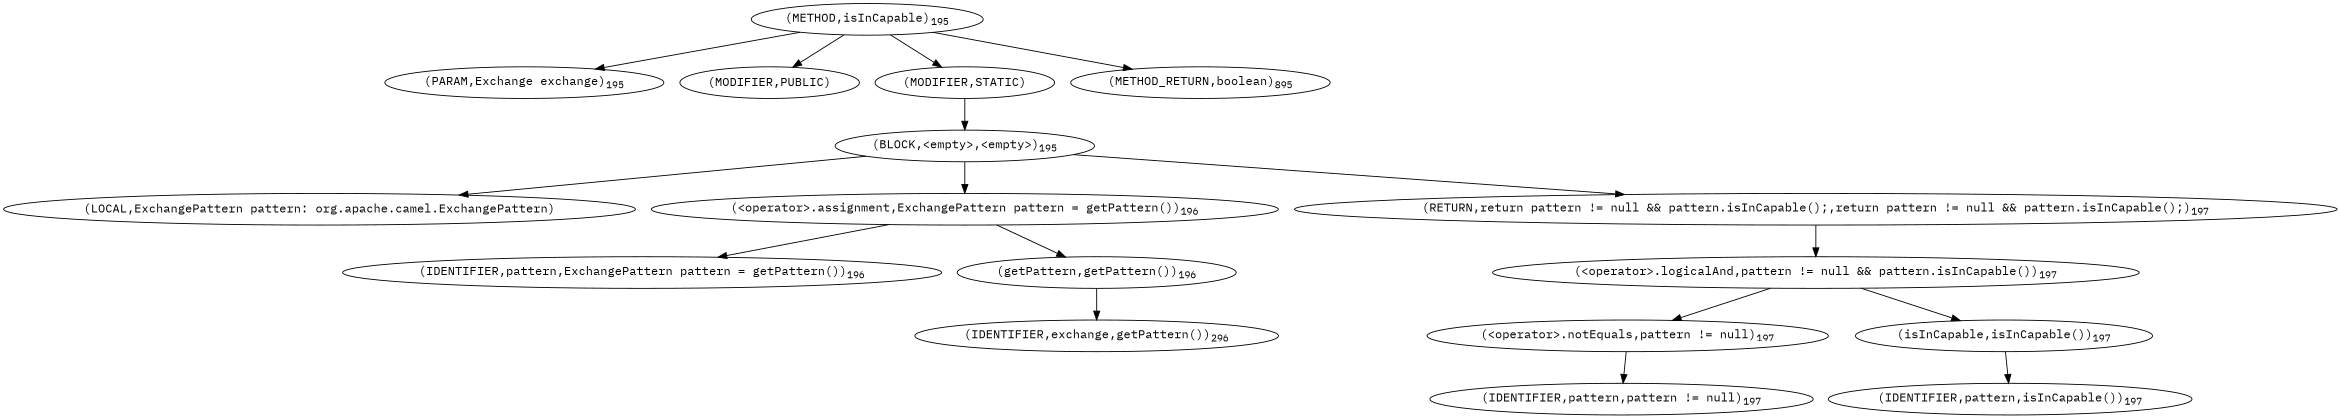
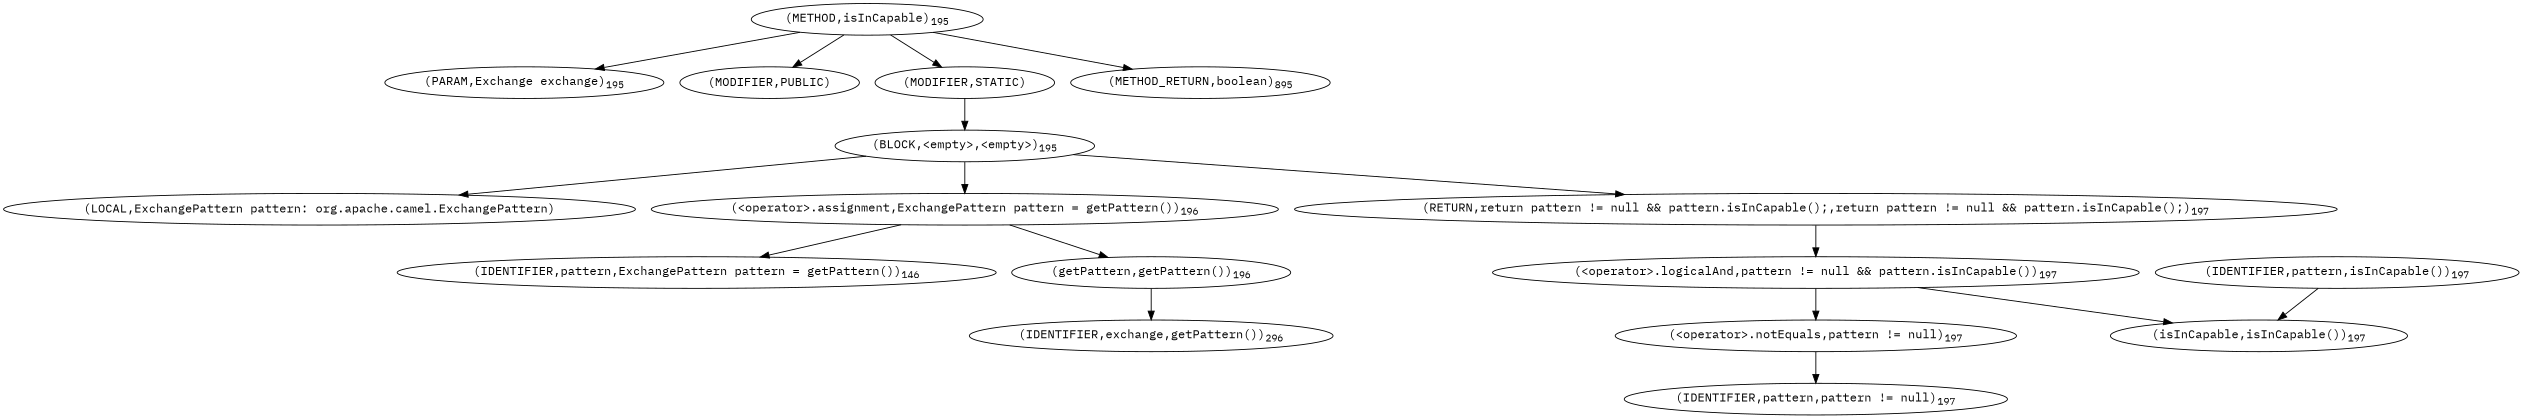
node "(IDENTIFIER,pattern,ExchangePattern pattern = getPattern())": text "196" -> "146"
edge "(isInCapable,isInCapable())" -> "(IDENTIFIER,pattern,isInCapable())": reversed
